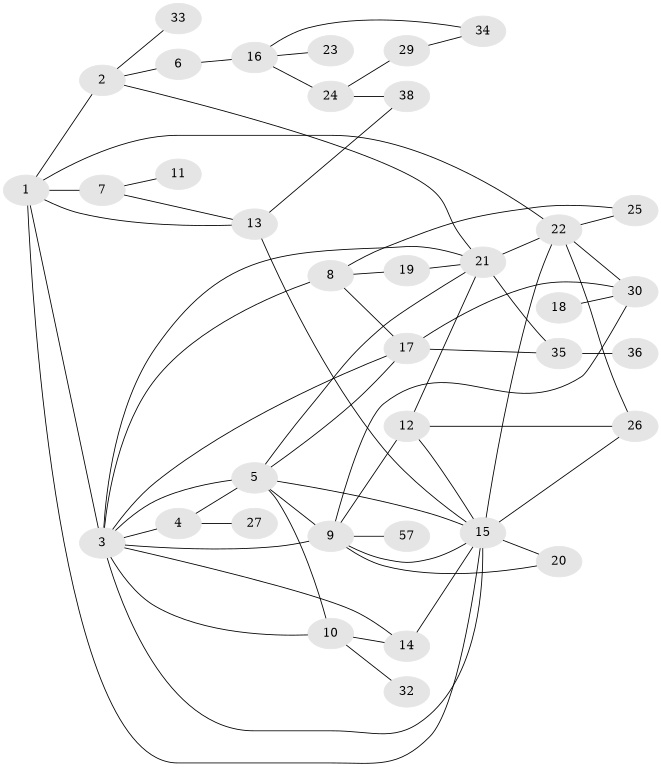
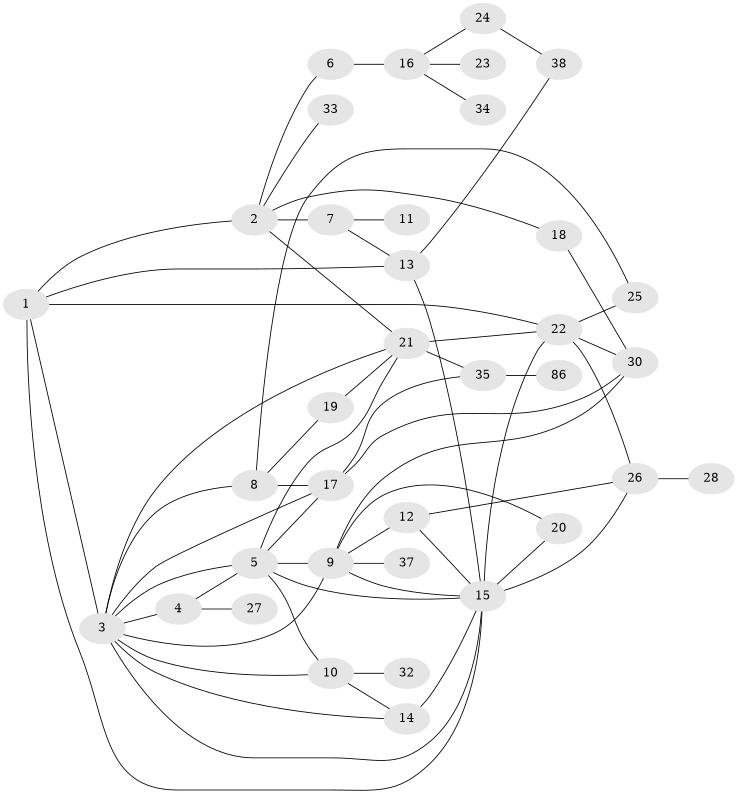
node "29": removed
edge "1" -- "7": now "2" -- "7"
edge "2" -- "18": added
edge "21" -- "12": removed
node "36": label "36" -> "86"
node "28": added
node "57": label "57" -> "37"
